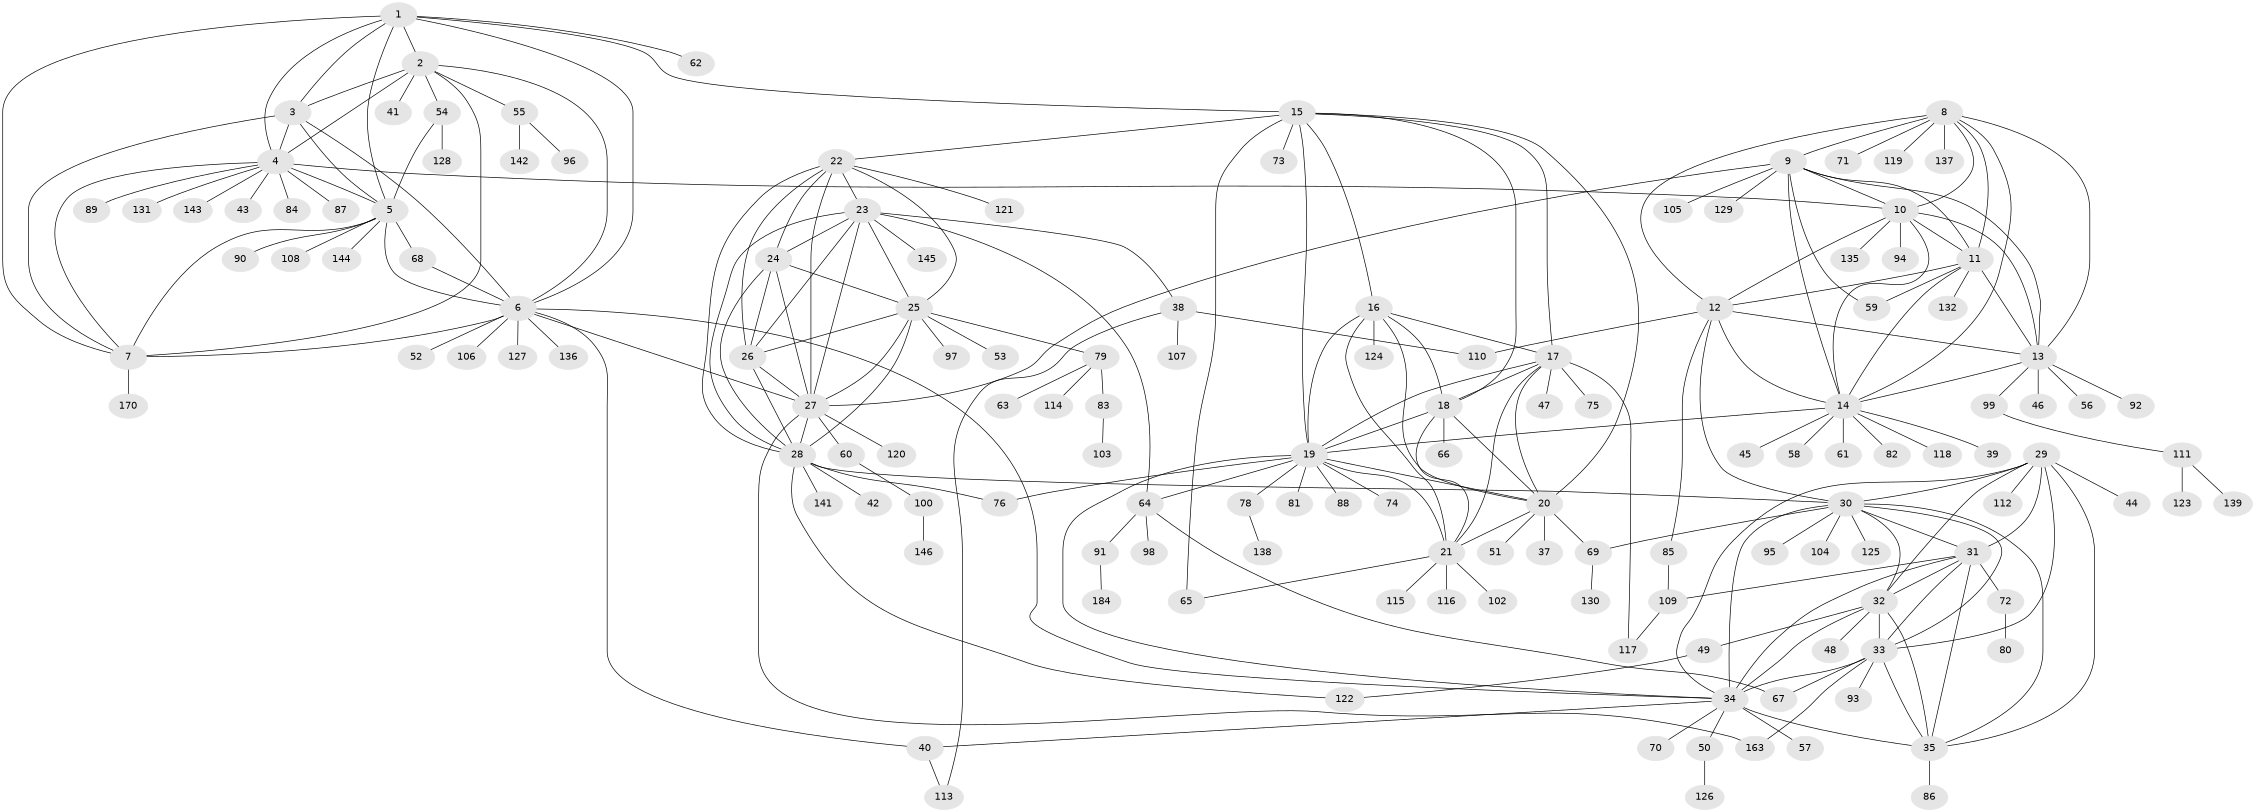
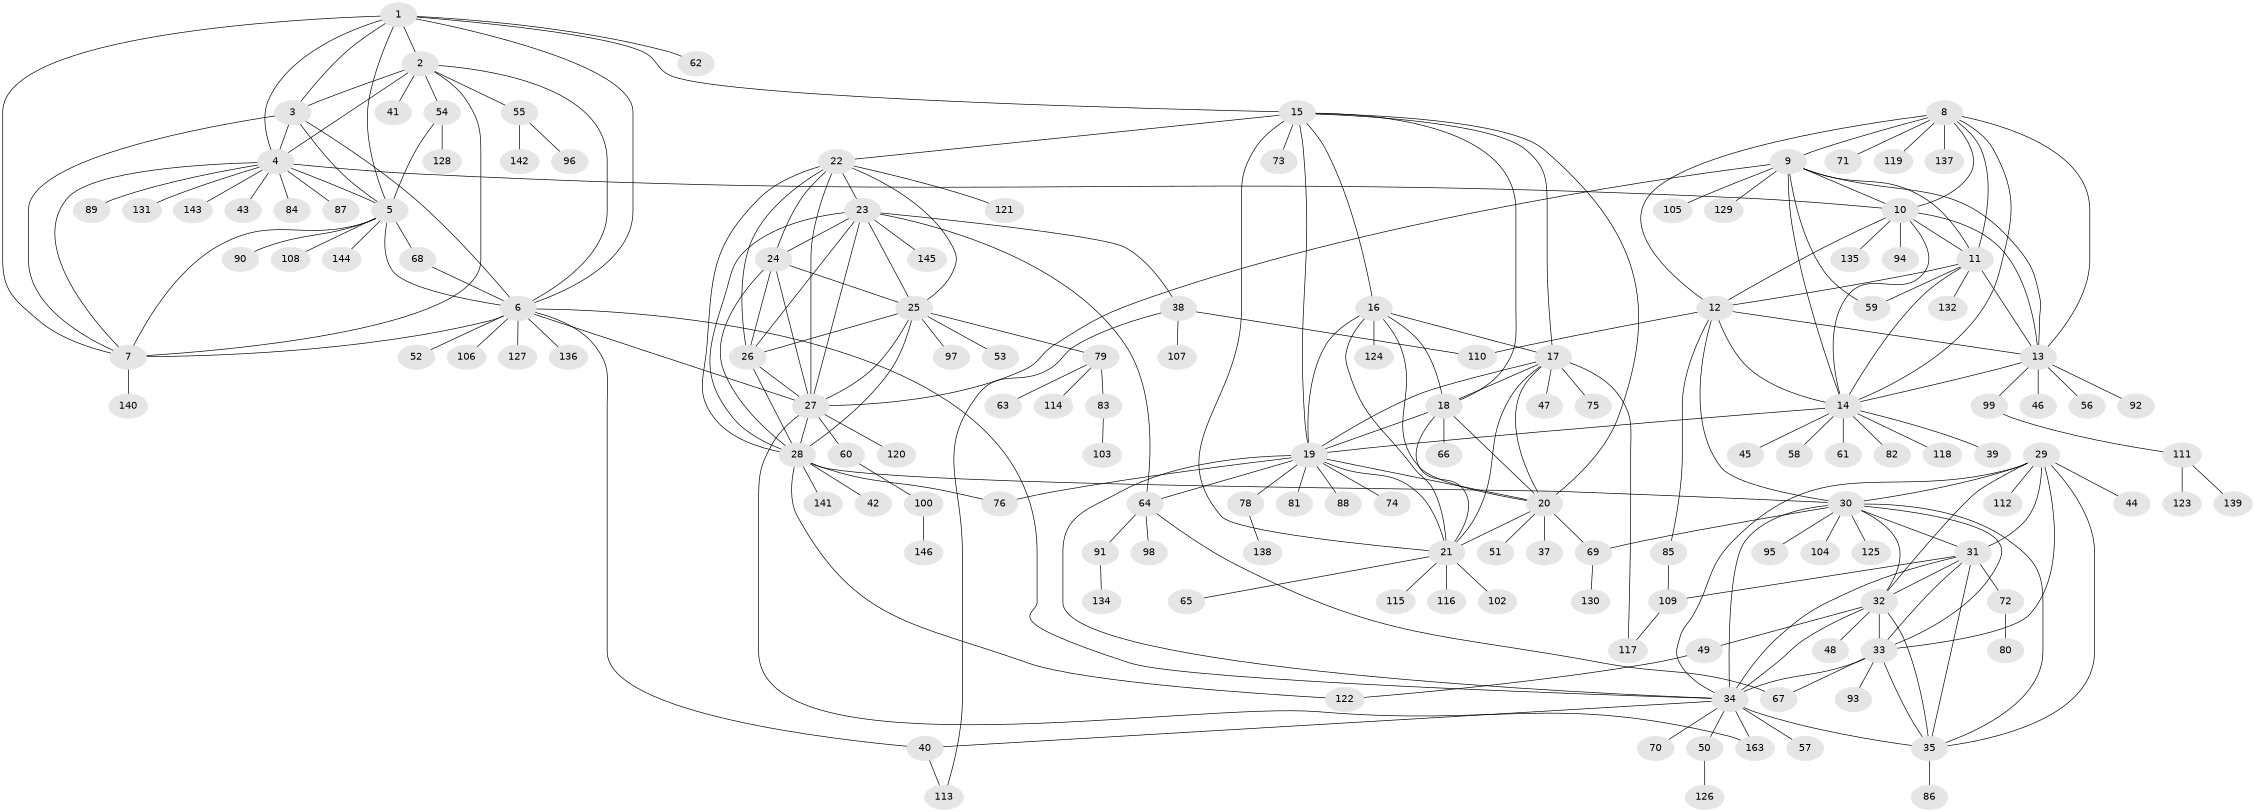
edge "15" -- "65": now "15" -- "21"
node "170": label "170" -> "140"
node "184": label "184" -> "134"
edge "33" -- "163": now "34" -- "163"
